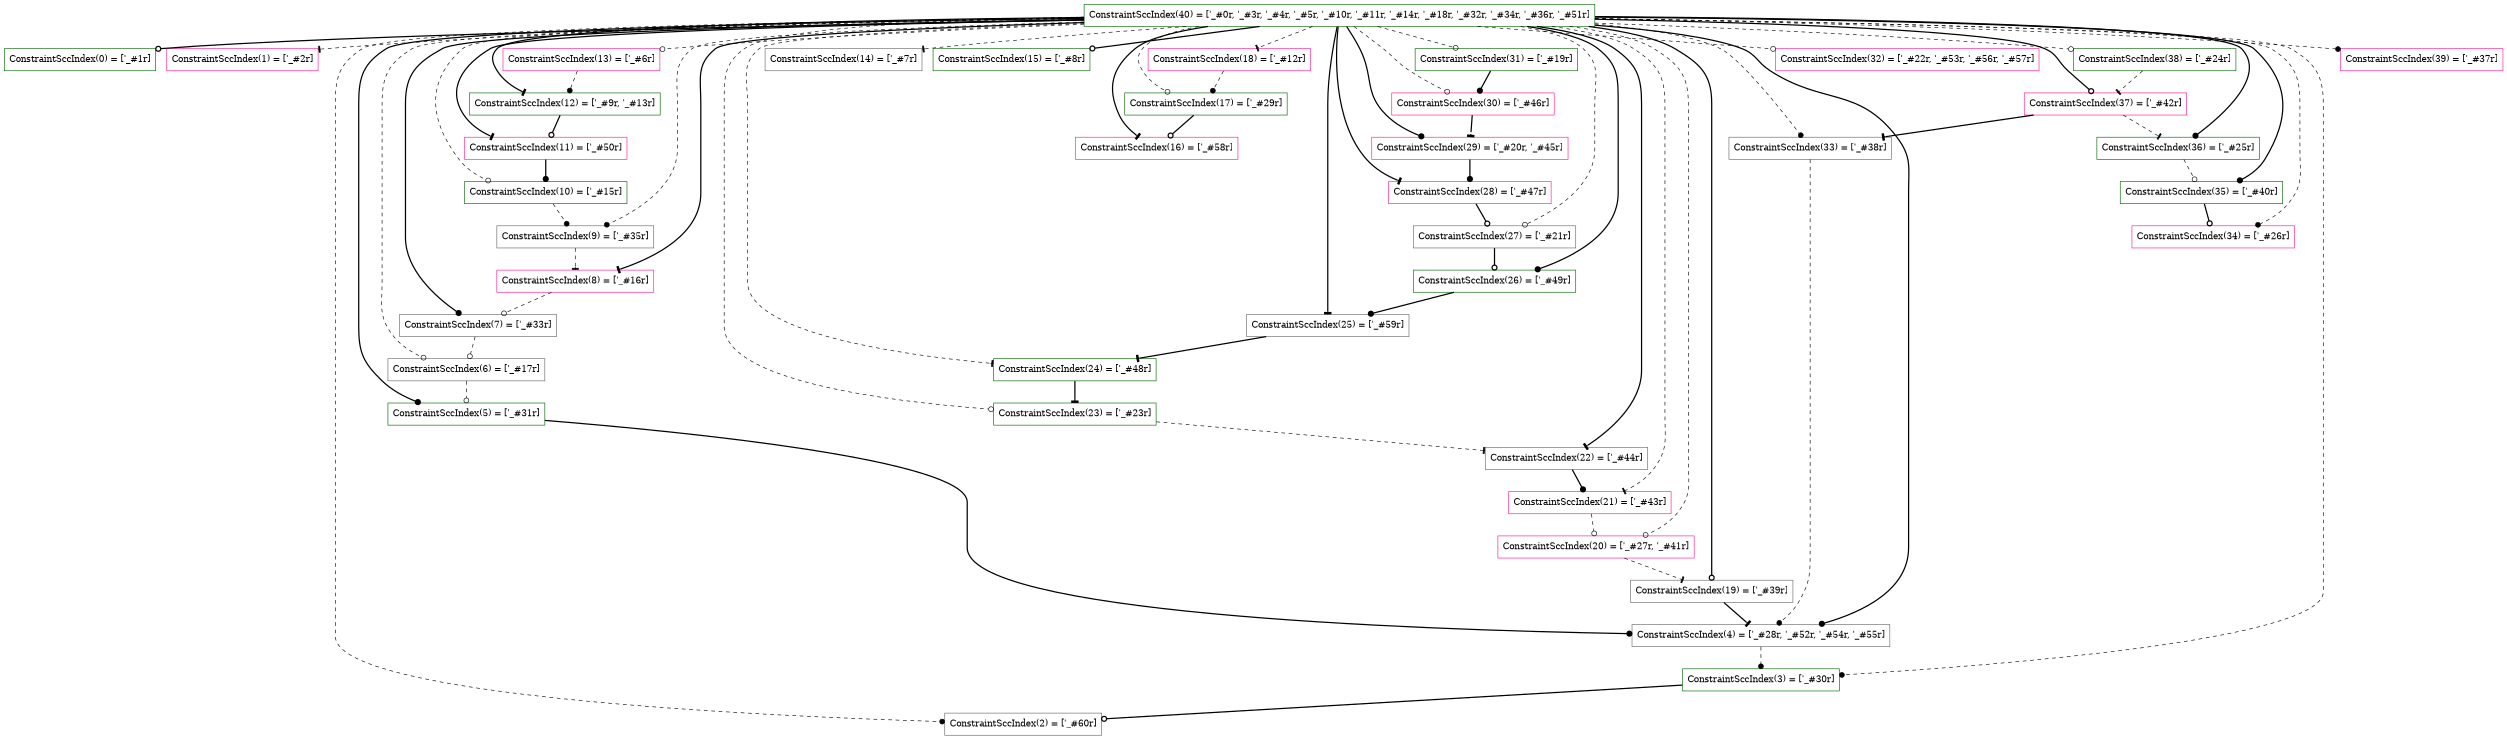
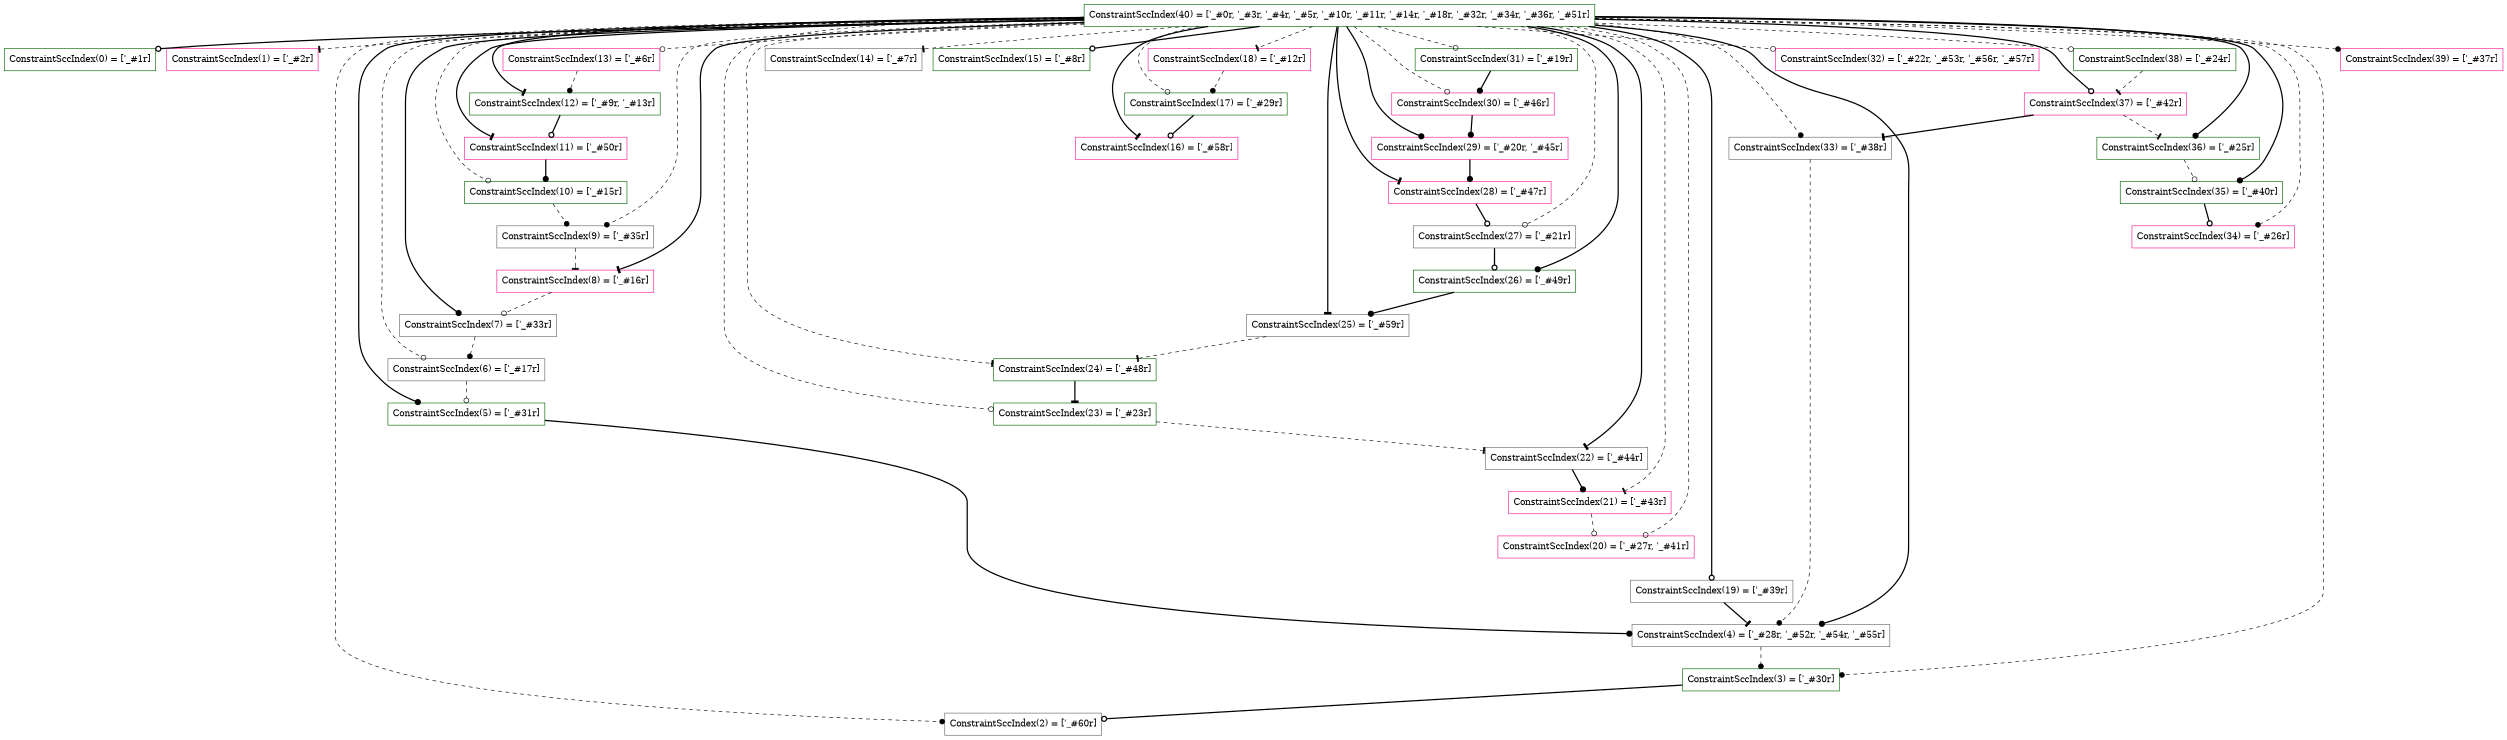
edge "ConstraintSccIndex(30) = ['_#46r]" -> "ConstraintSccIndex(29) = ['_#20r, '_#45r]": arrowhead tee -> dot
edge "ConstraintSccIndex(7) = ['_#33r]" -> "ConstraintSccIndex(6) = ['_#17r]": arrowhead odot -> dot
edge "ConstraintSccIndex(25) = ['_#59r]" -> "ConstraintSccIndex(24) = ['_#48r]": style bold -> dashed
edge "ConstraintSccIndex(20) = ['_#27r, '_#41r]" -> "ConstraintSccIndex(19) = ['_#39r]": removed
